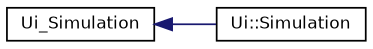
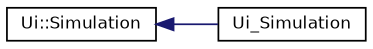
edge "Ui::Simulation" -> "Ui_Simulation": reversed
